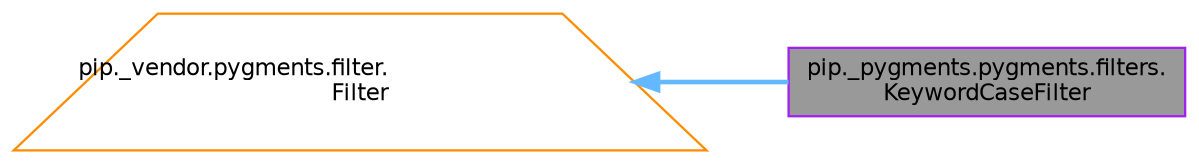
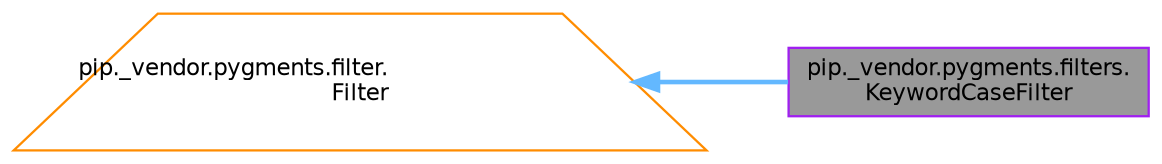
node "pip._pygments.pygments.filters. KeywordCaseFilter": label "pip._pygments.pygments.filters. KeywordCaseFilter" -> "pip._vendor.pygments.filters. KeywordCaseFilter"
